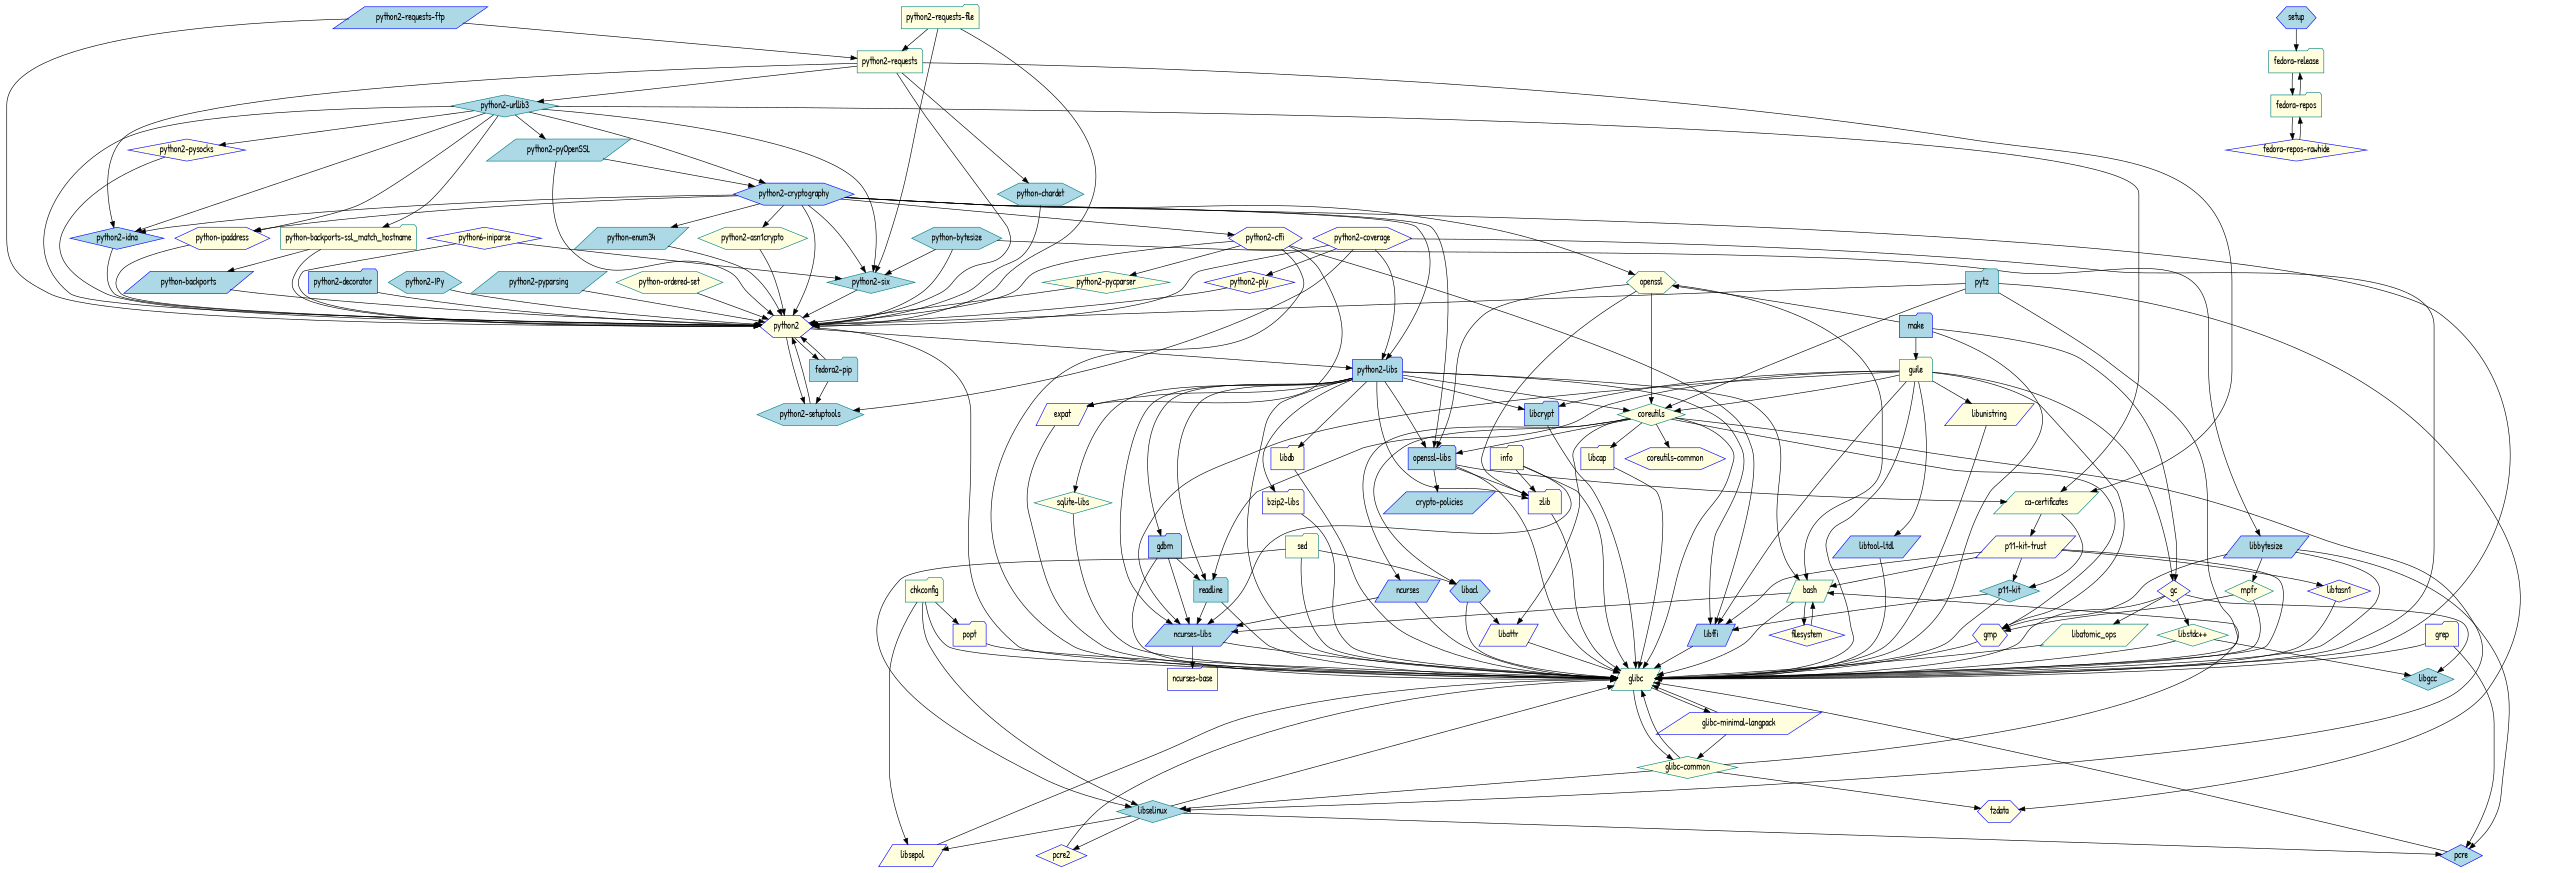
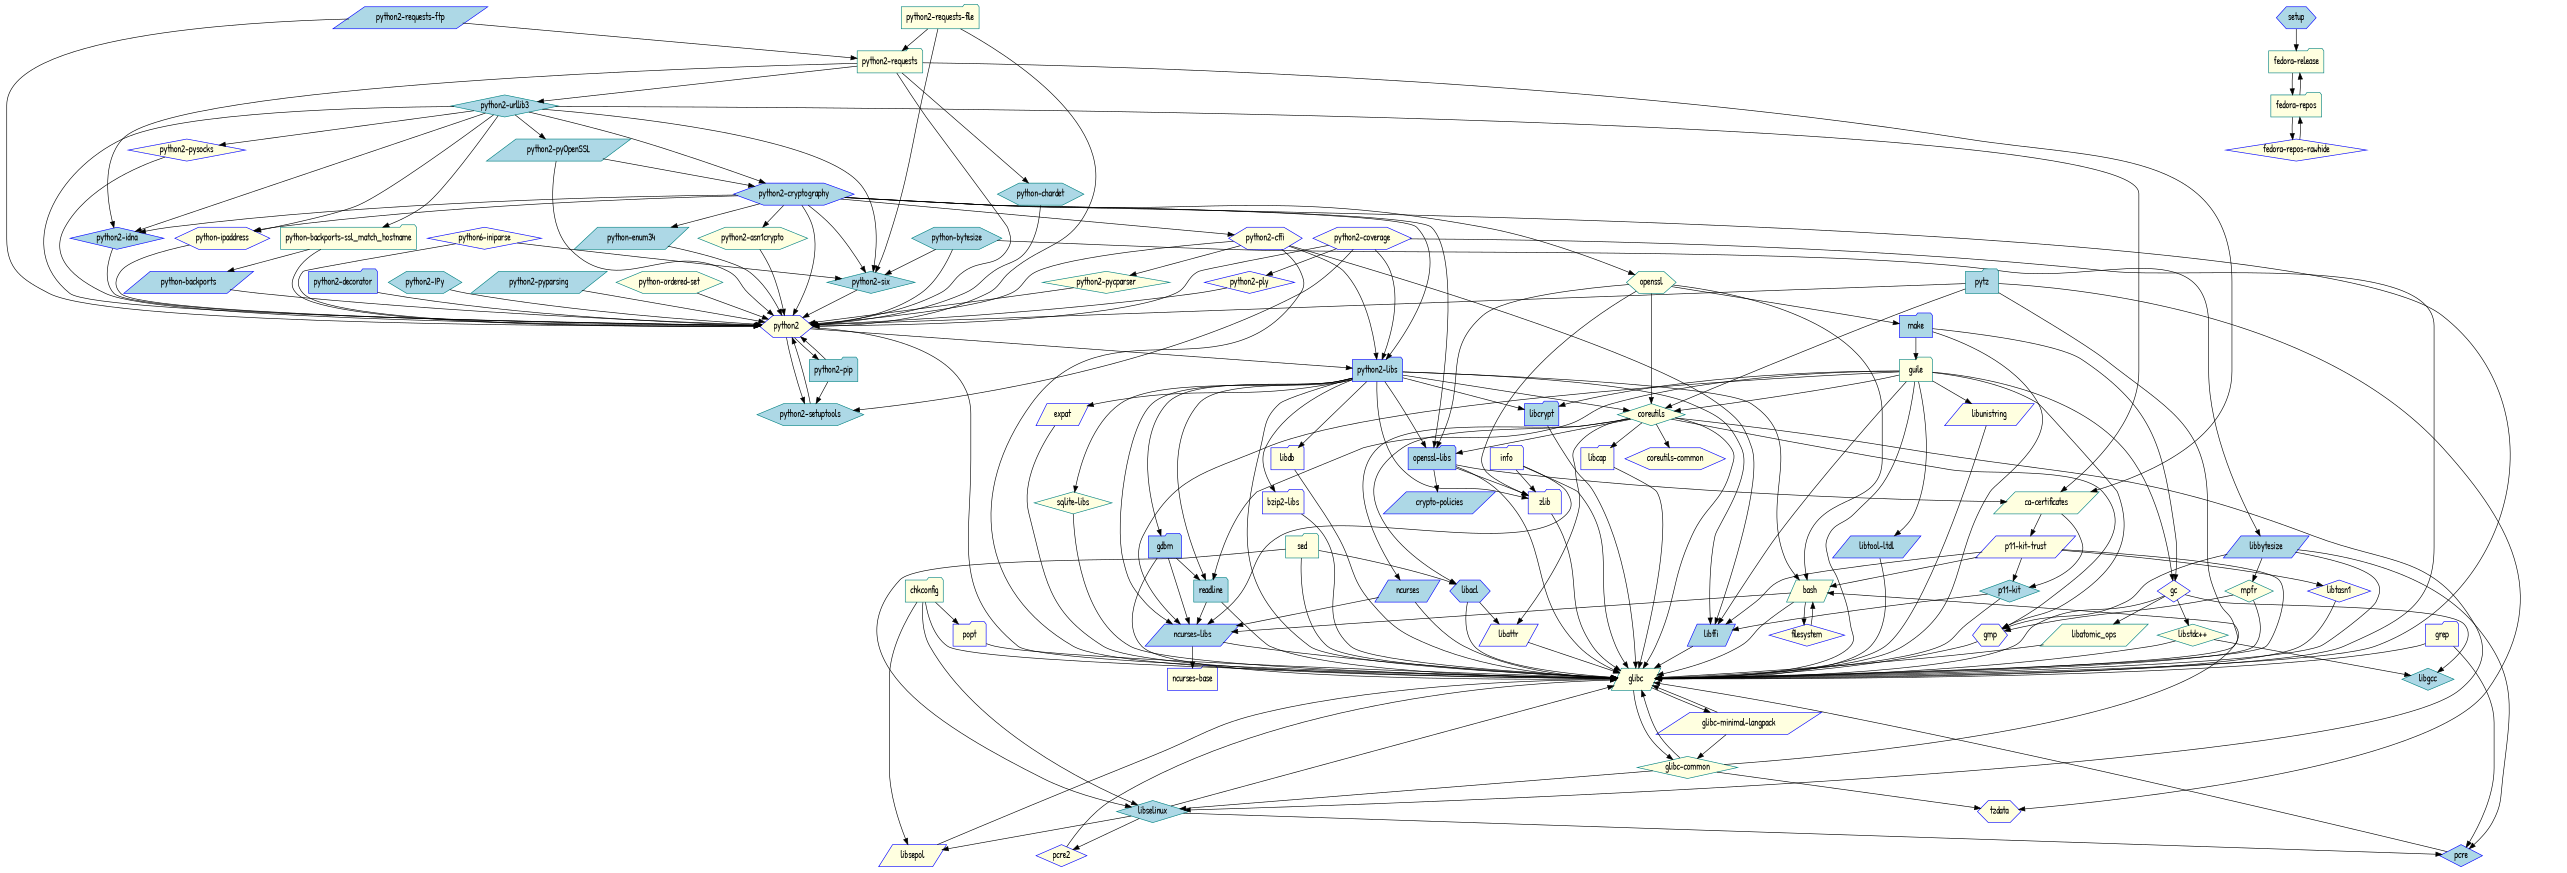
edge "make" -> "openssl": reversed
node "fedora2-pip": label "fedora2-pip" -> "python2-pip"
edge "python2-cffi" -> "expat": now "python2-cffi" -> "python2-libs"
